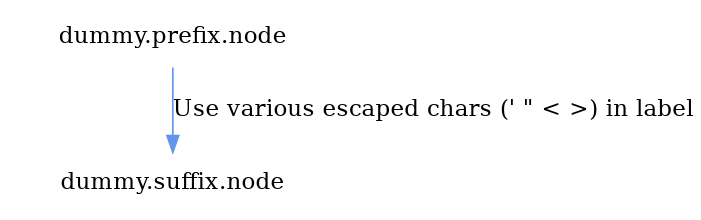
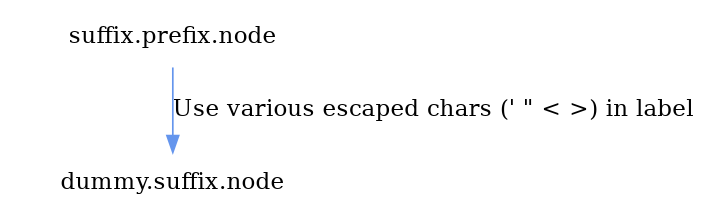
node "dummy.prefix.node": label "dummy.prefix.node" -> "suffix.prefix.node"
